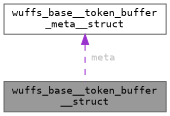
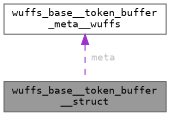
node "wuffs_base__token_buffer _meta__struct": label "wuffs_base__token_buffer _meta__struct" -> "wuffs_base__token_buffer _meta__wuffs"
